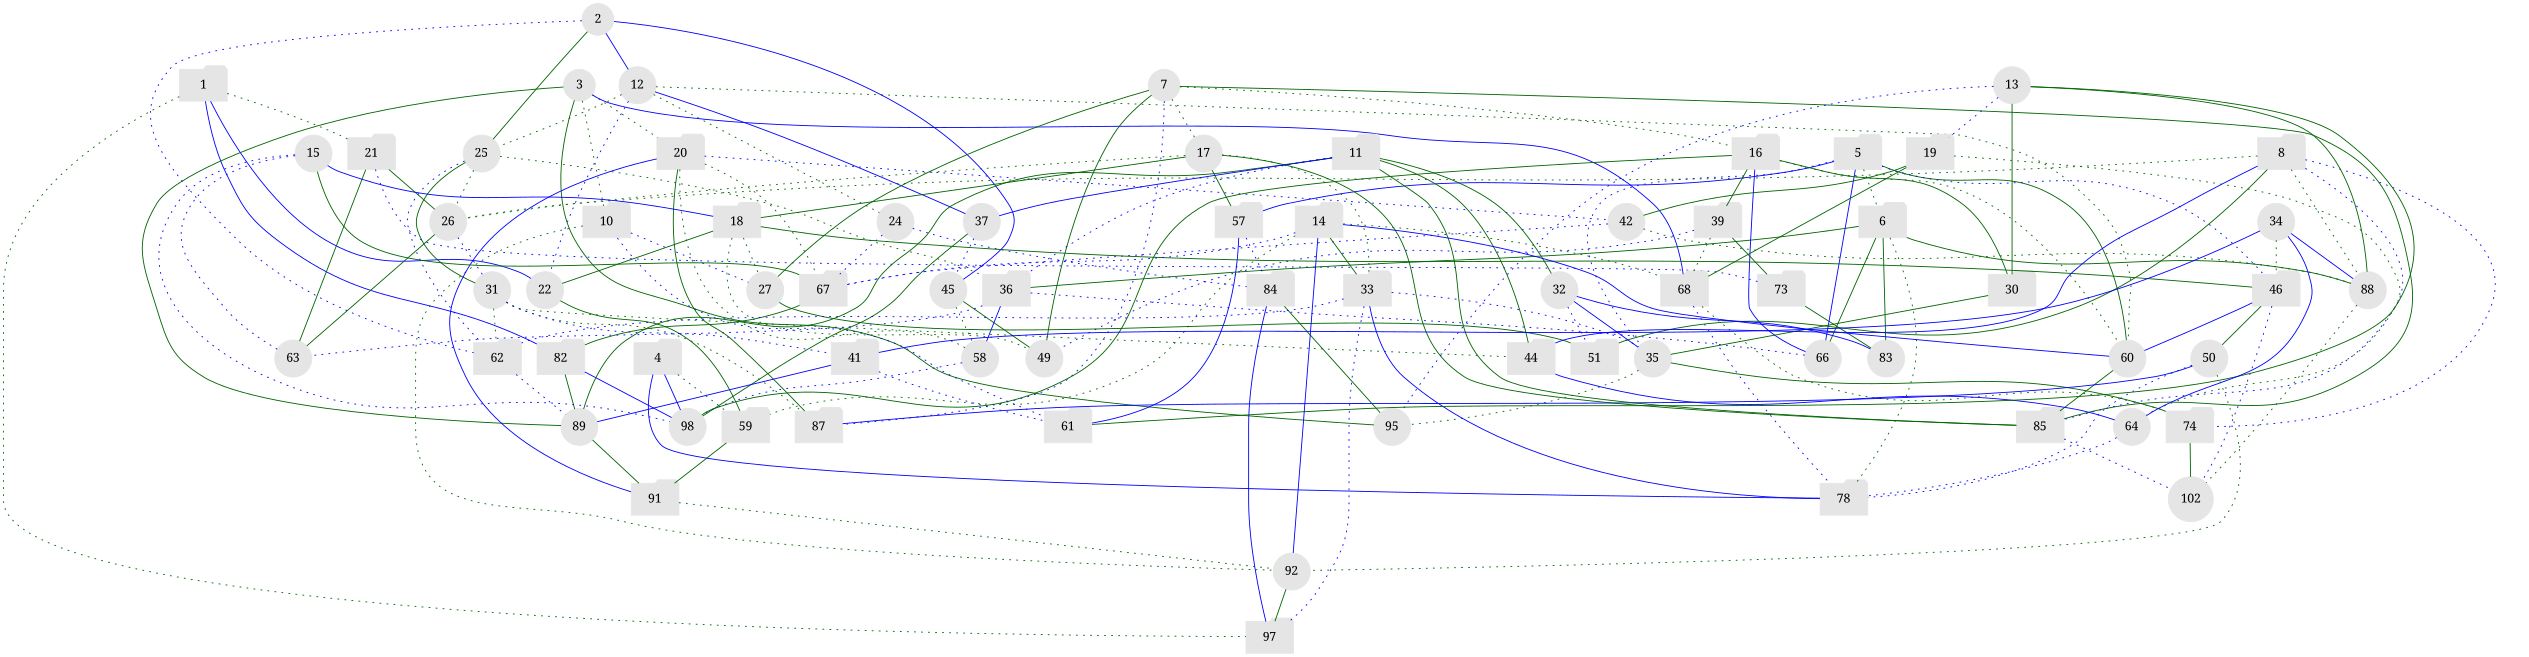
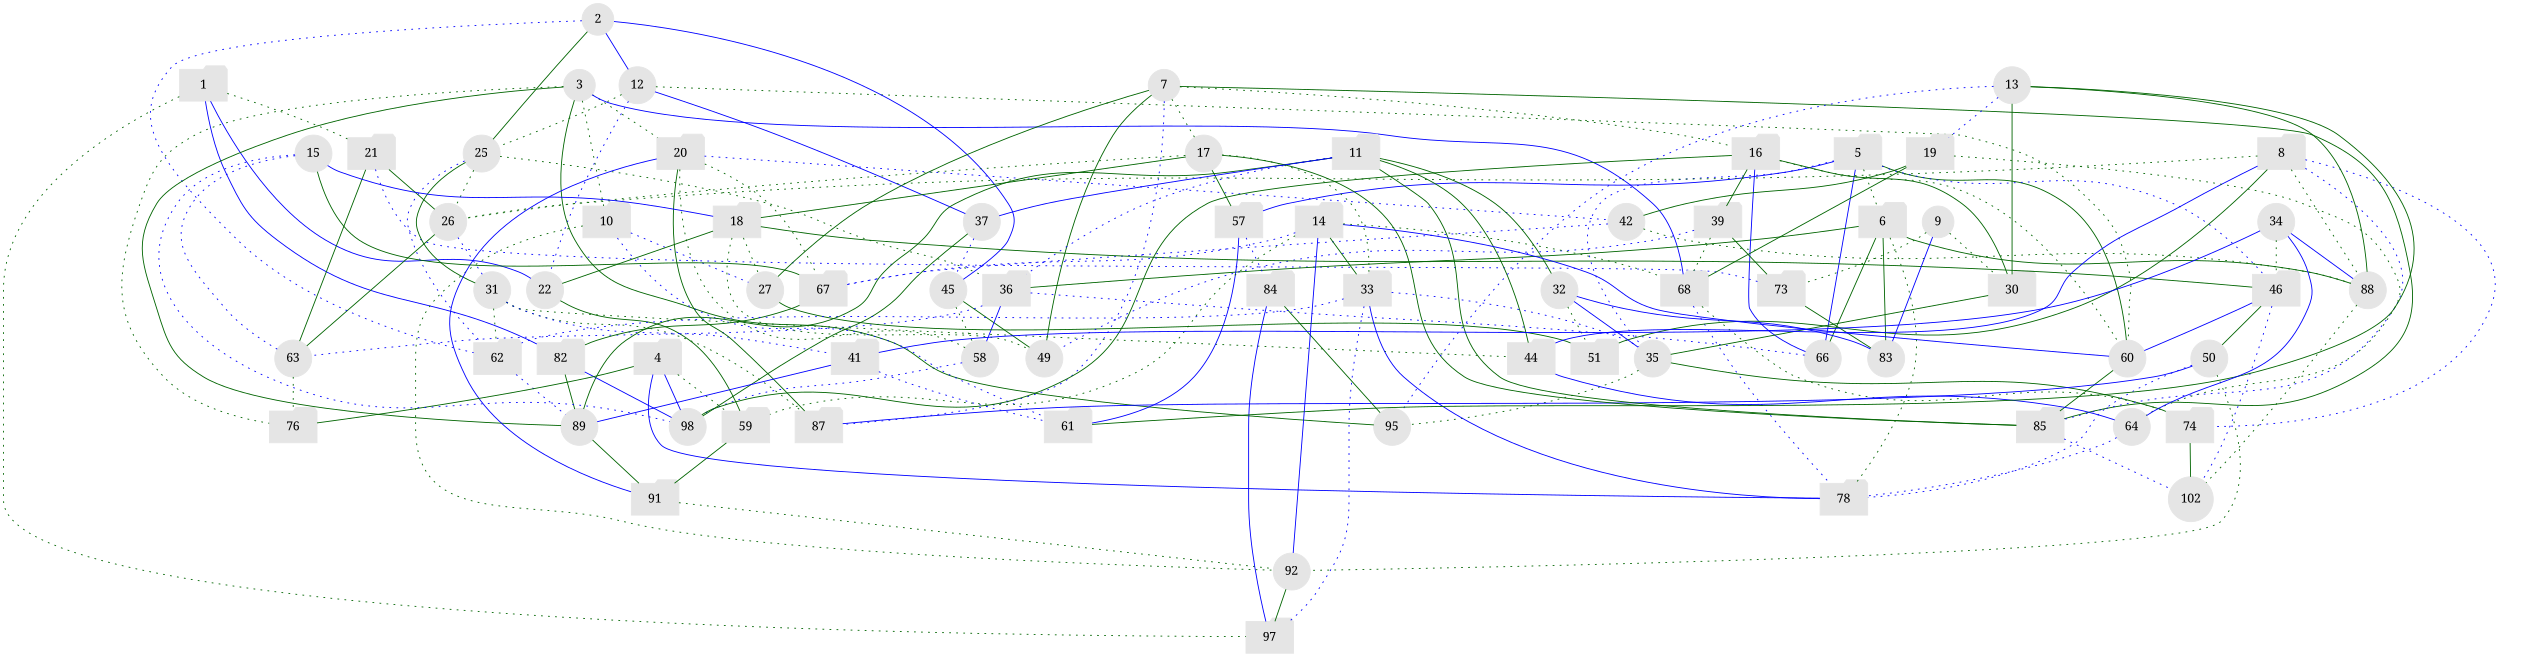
node "24": removed
node "9": added
edge "32" -- "51": color blue -> darkgreen
node "76": added
